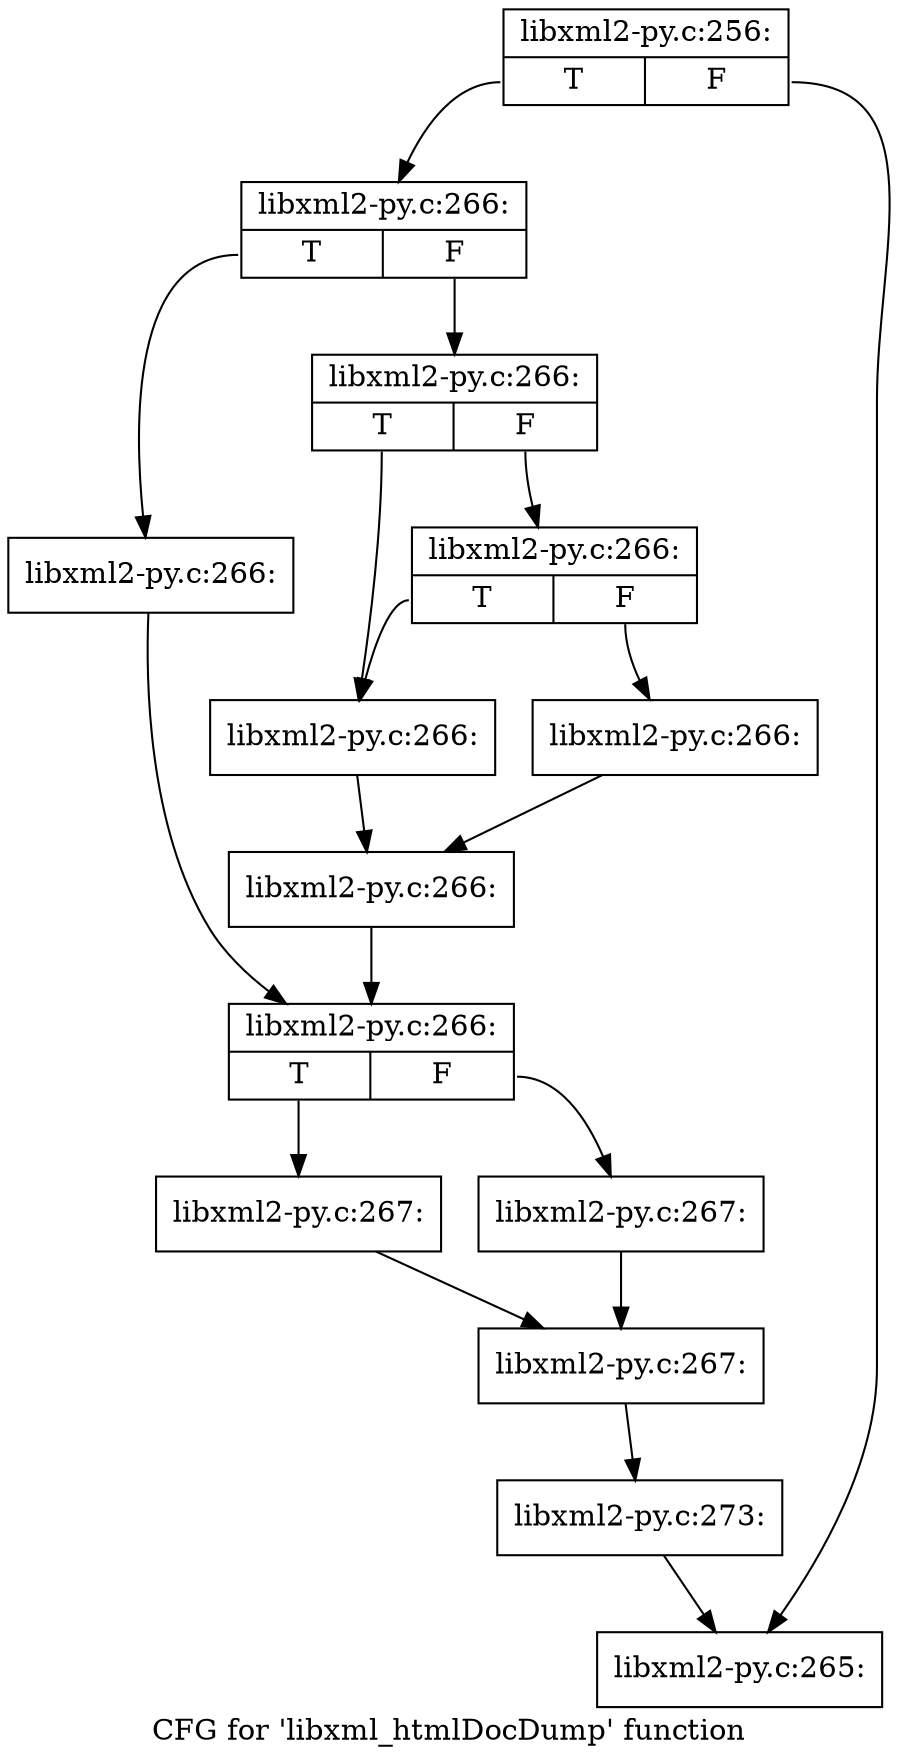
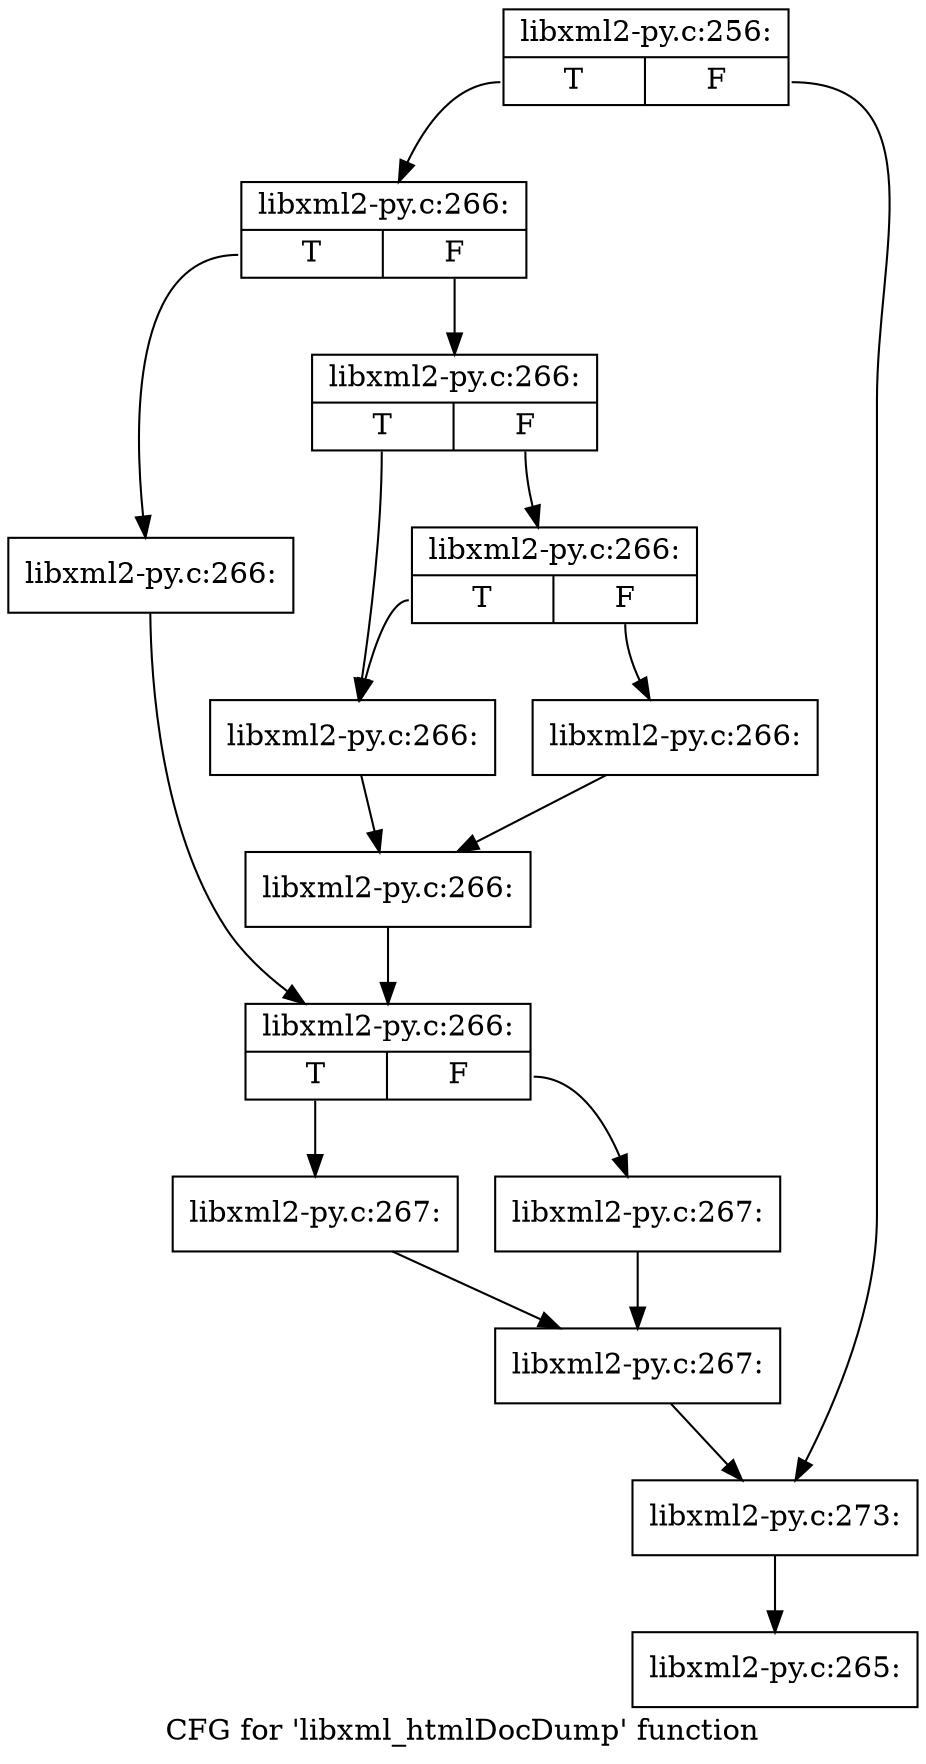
edge "libxml2-py.c:256:" -> "libxml2-py.c:265:": now "libxml2-py.c:256:" -> "libxml2-py.c:273:"
